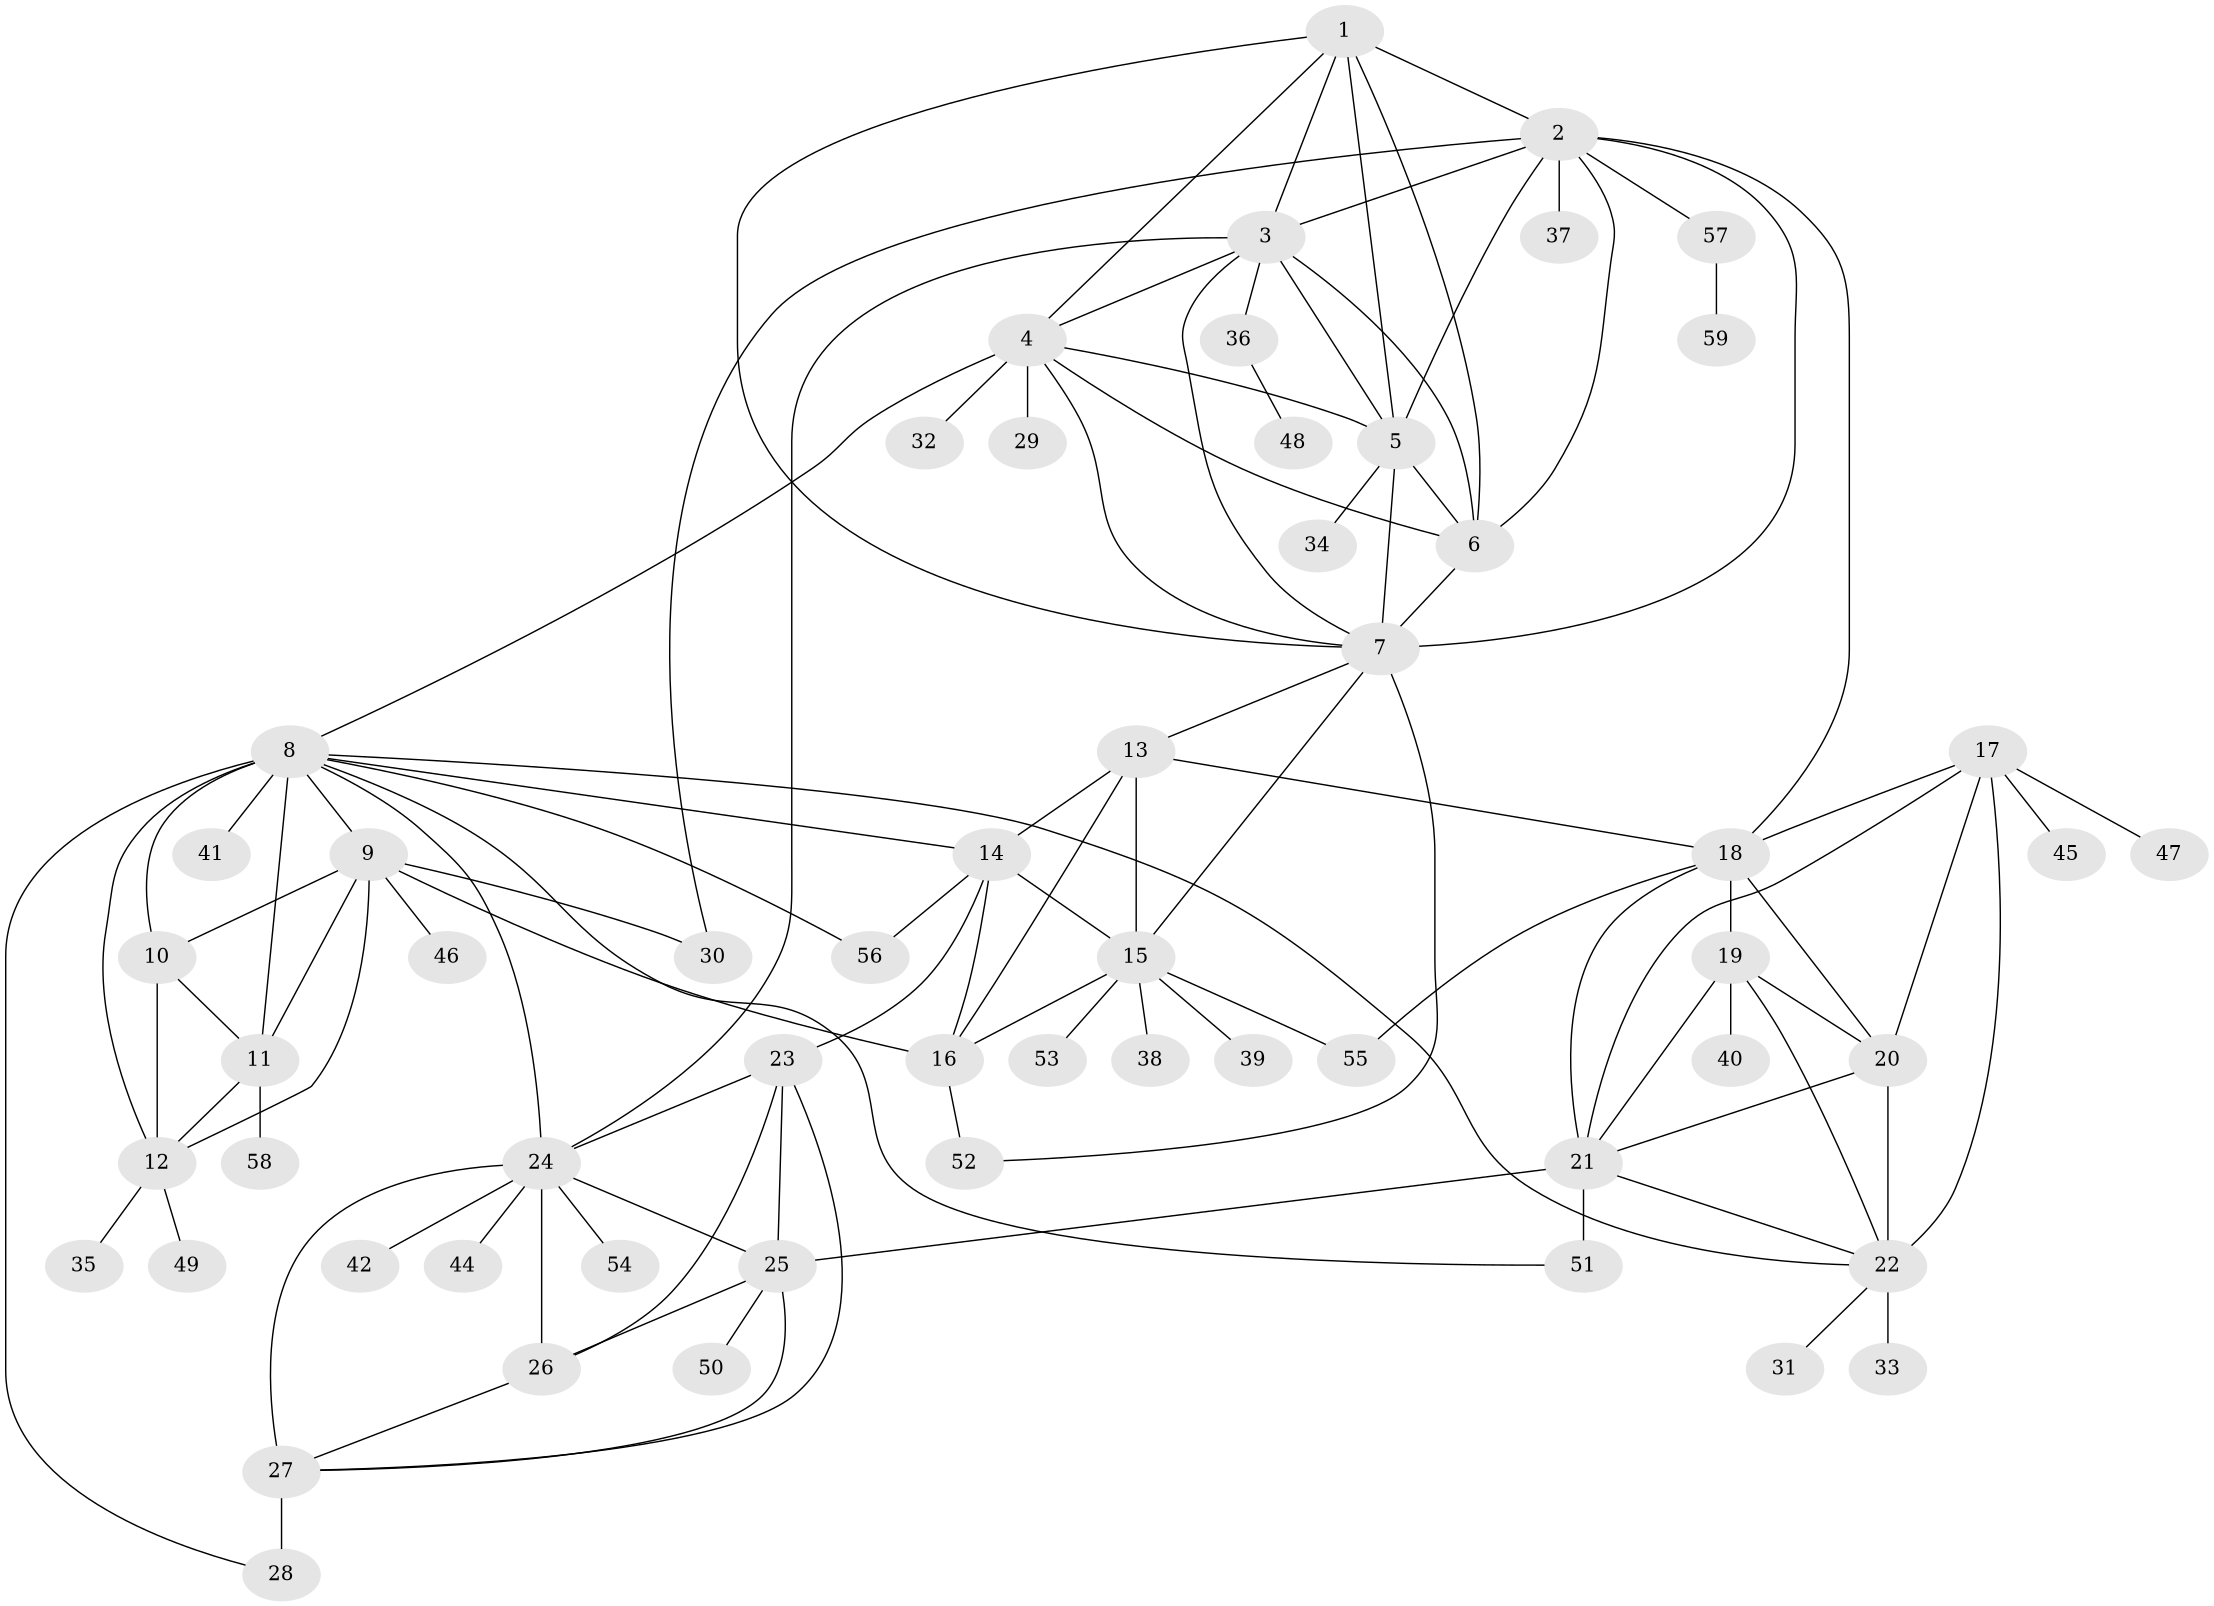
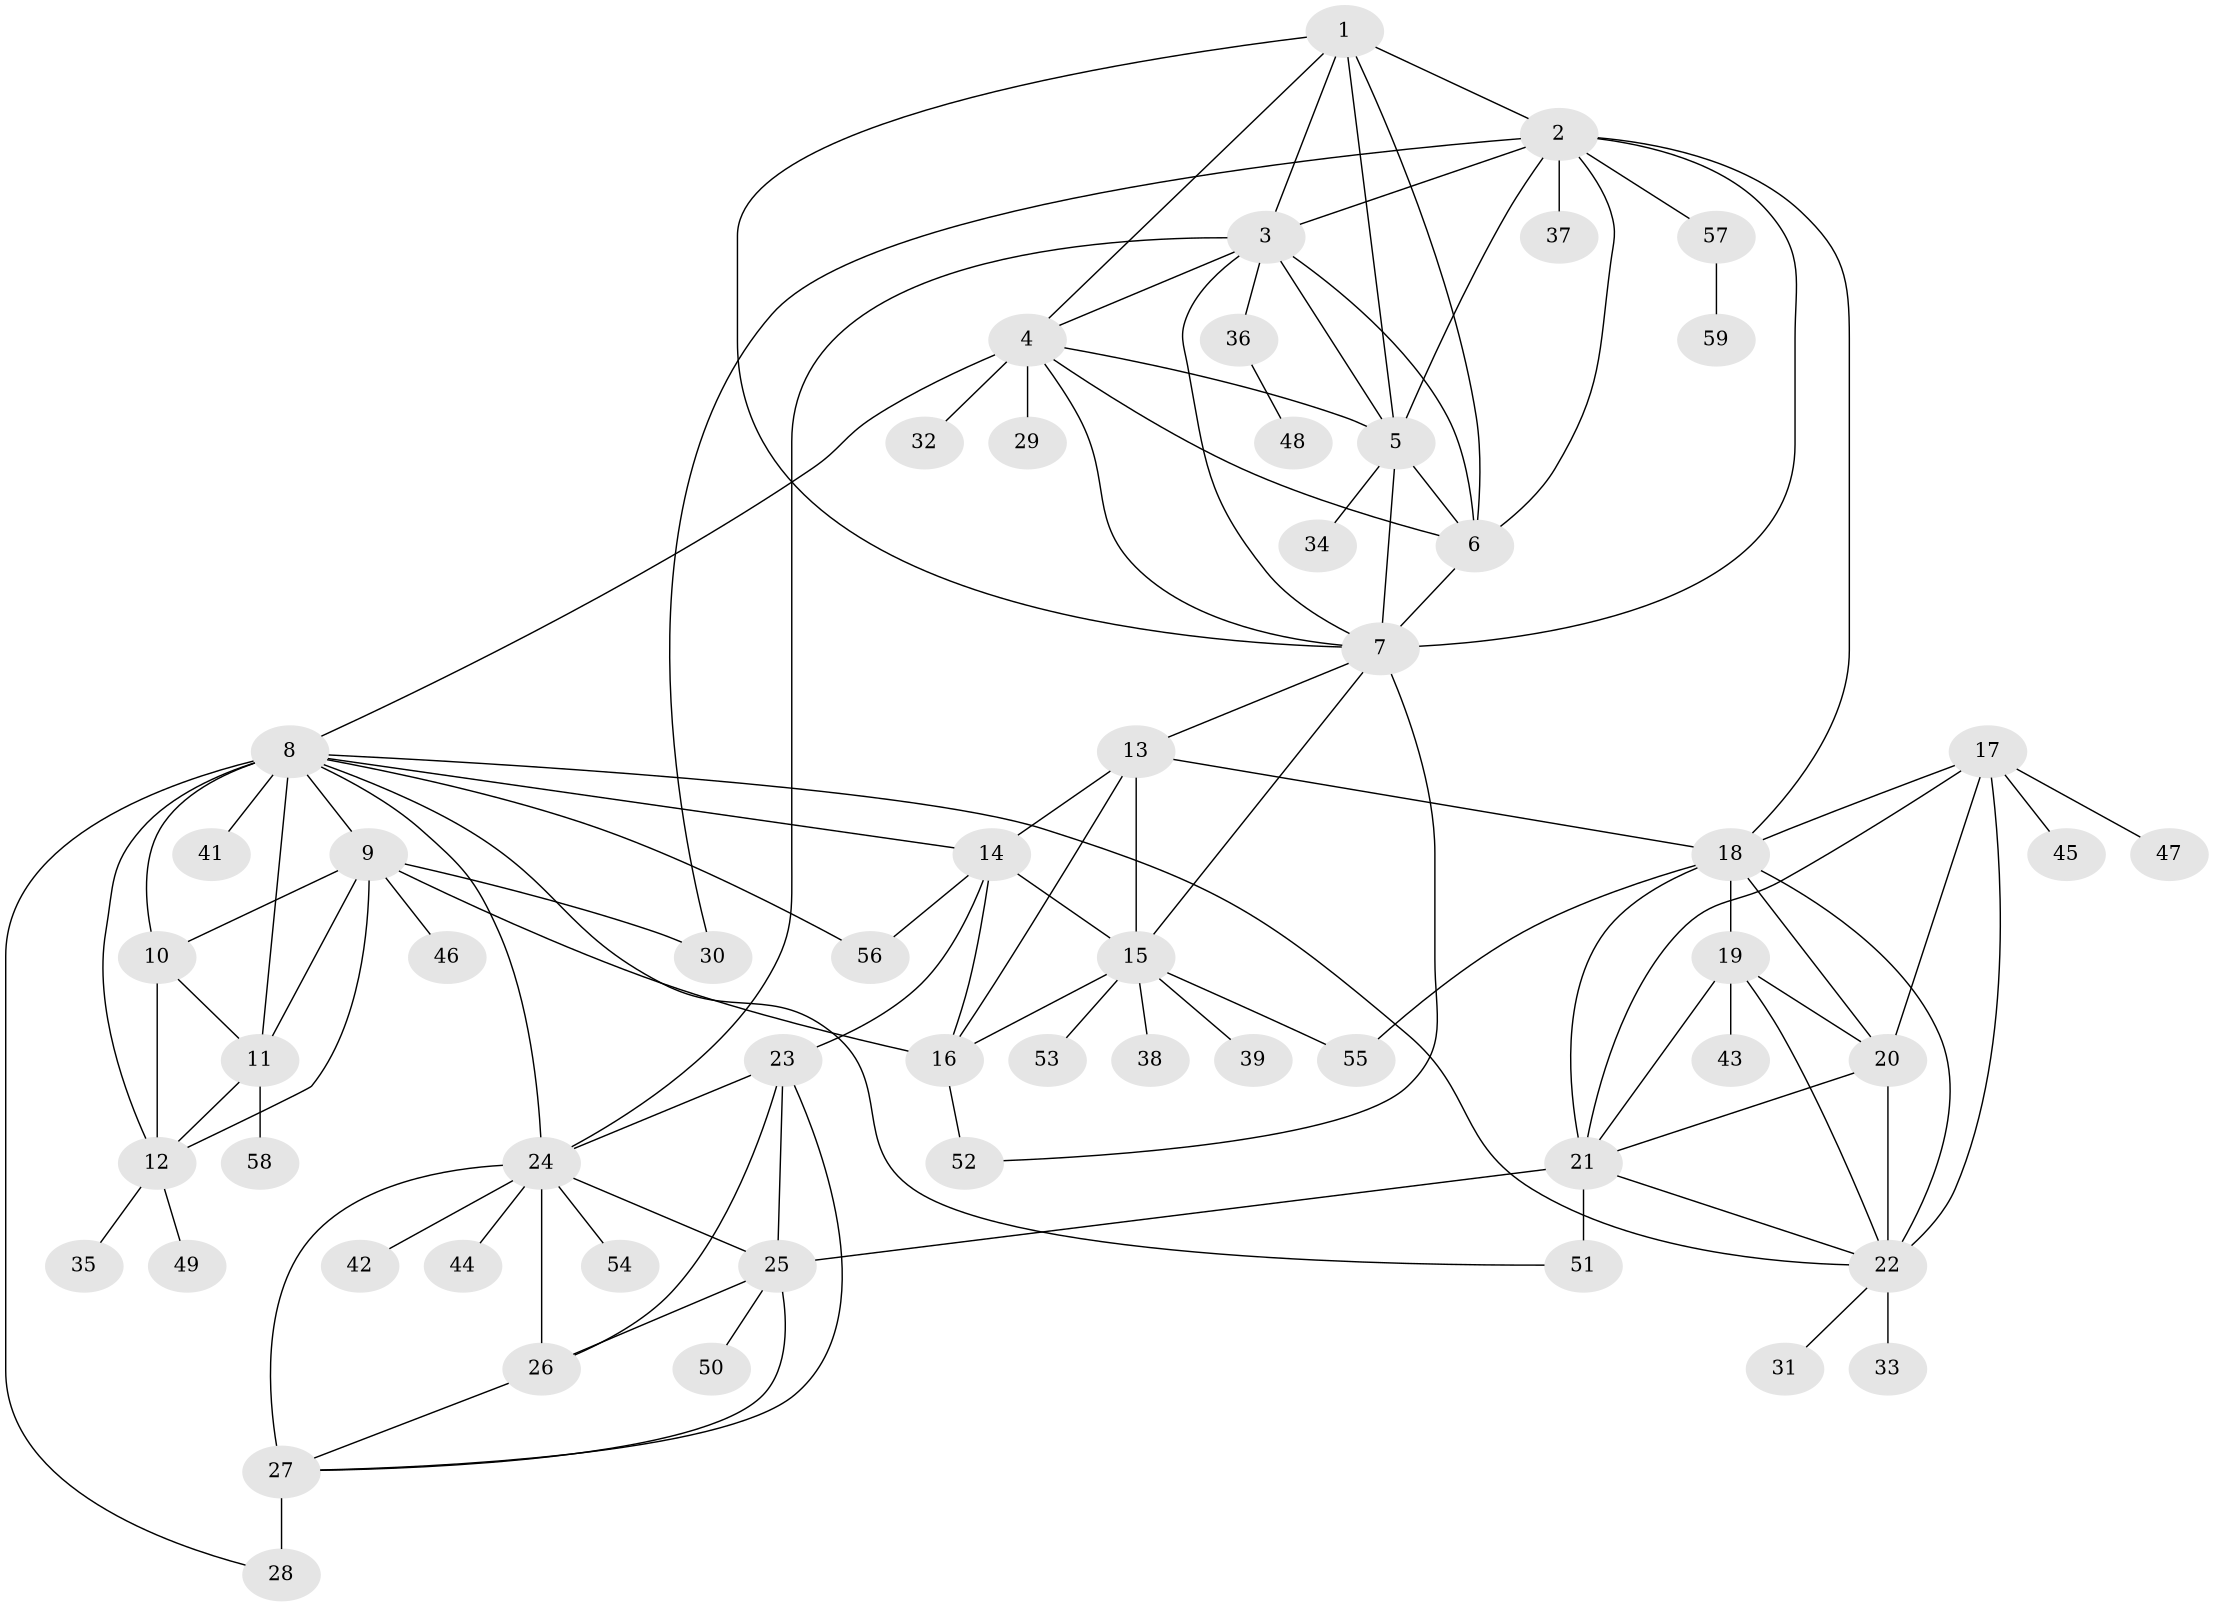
edge "18" -- "22": added
node "40": label "40" -> "43"
